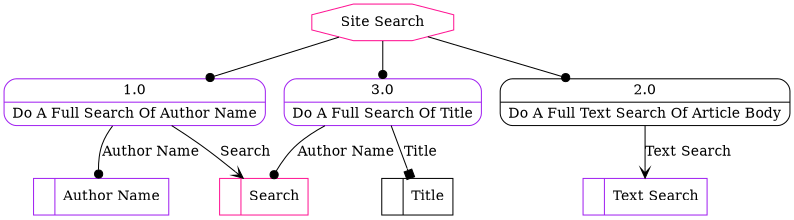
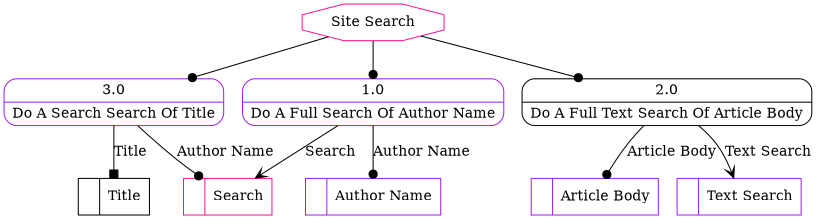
node "3.0": text "Do A Full Search Of Title" -> "Do A Search Search Of Title"
node "Article Body": added
